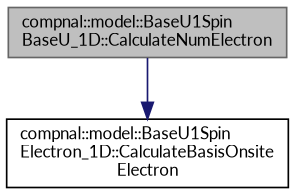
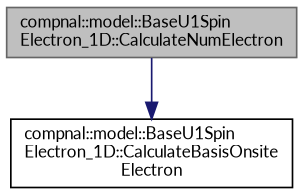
node "compnal::model::BaseU1Spin BaseU_1D::CalculateNumElectron": label "compnal::model::BaseU1Spin BaseU_1D::CalculateNumElectron" -> "compnal::model::BaseU1Spin Electron_1D::CalculateNumElectron"
